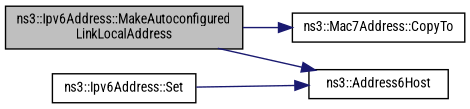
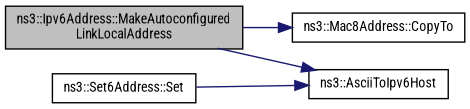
node "ns3::Mac7Address::CopyTo": label "ns3::Mac7Address::CopyTo" -> "ns3::Mac8Address::CopyTo"
node "ns3::Address6Host": label "ns3::Address6Host" -> "ns3::AsciiToIpv6Host"
node "ns3::Ipv6Address::Set": label "ns3::Ipv6Address::Set" -> "ns3::Set6Address::Set"
